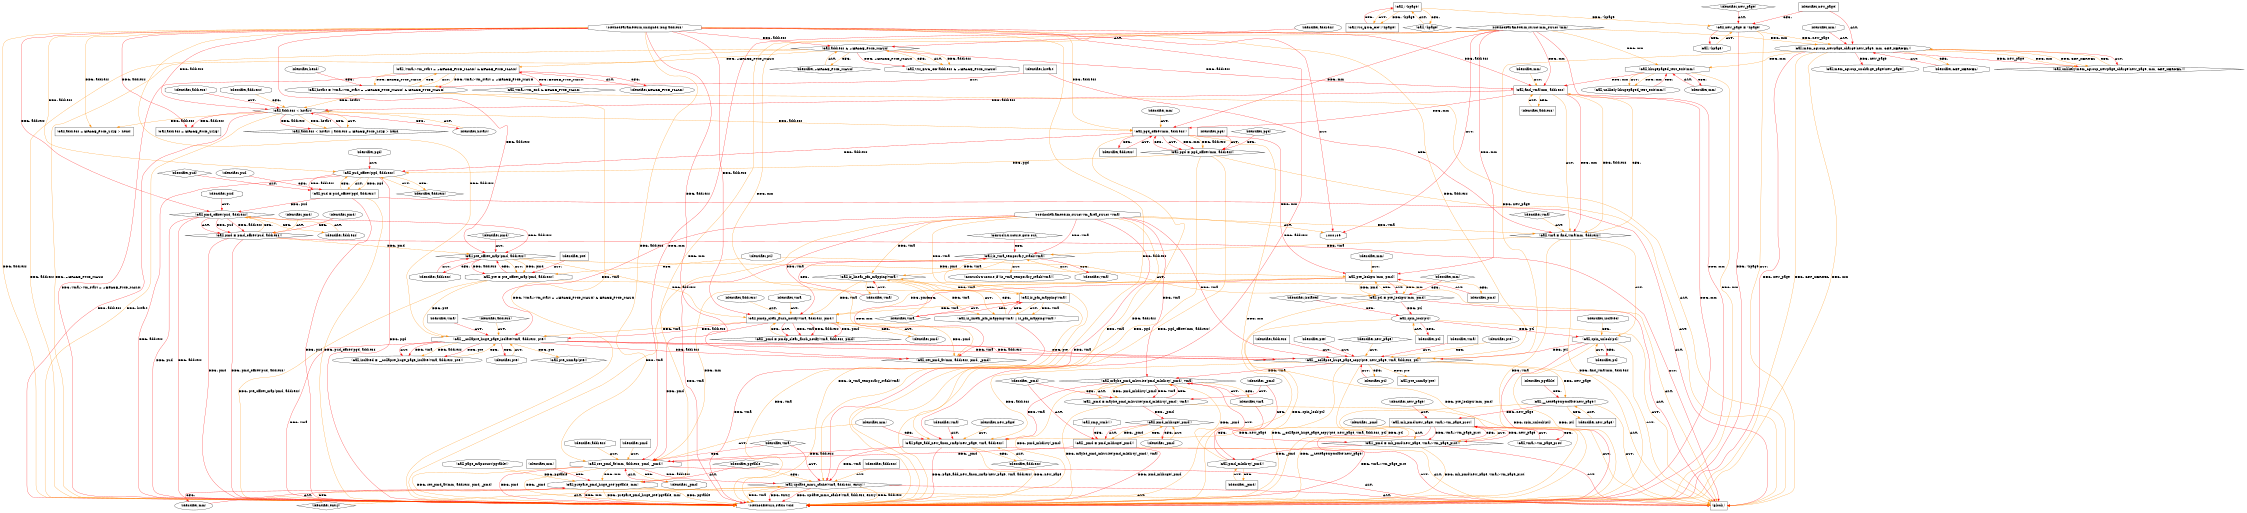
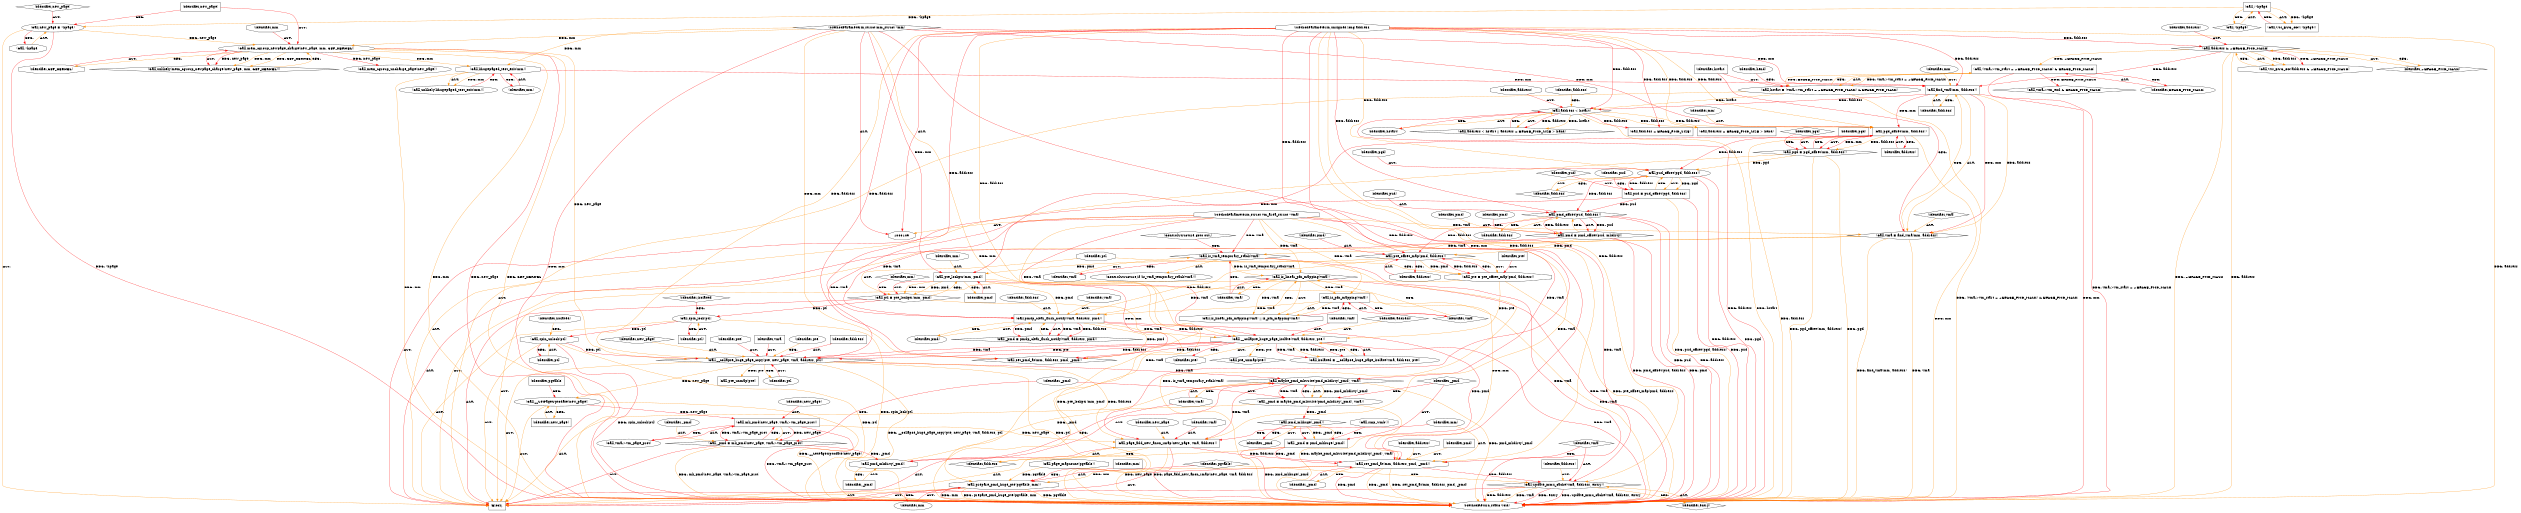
edge "(Call,pud_offset(pgd, address))" -> "(Call,pmd_offset(pud, address))": added, label "DDG: address"
node "(Call,pmd = pmd_offset(pud, address))": label "(Call,pmd = pmd_offset(pud, address))" -> "(Call,pmd = pmd_offset(pud, mkdirty))"
edge "(Call,is_vma_temporary_stack(vma))" -> "(Call,is_linear_pfn_mapping(vma))": label "DDG: vma" -> "DDG: is_vma_temporary_stack(vma)"
edge "(Call,vma = find_vma(mm, address))" -> "(Call,spin_unlock(ptl))": now "(Call,vma = find_vma(mm, address))" -> "(Block,)"
edge "(Call,is_linear_pfn_mapping(vma) || is_pfn_mapping(vma))" -> "(MethodReturn,static void)": now "(Call,is_linear_pfn_mapping(vma))" -> "(MethodReturn,static void)"
edge "(Call,page_add_new_anon_rmap(new_page, vma, address))" -> "(Call,update_mmu_cache(vma, address, entry))": removed, label "DDG: vma"
